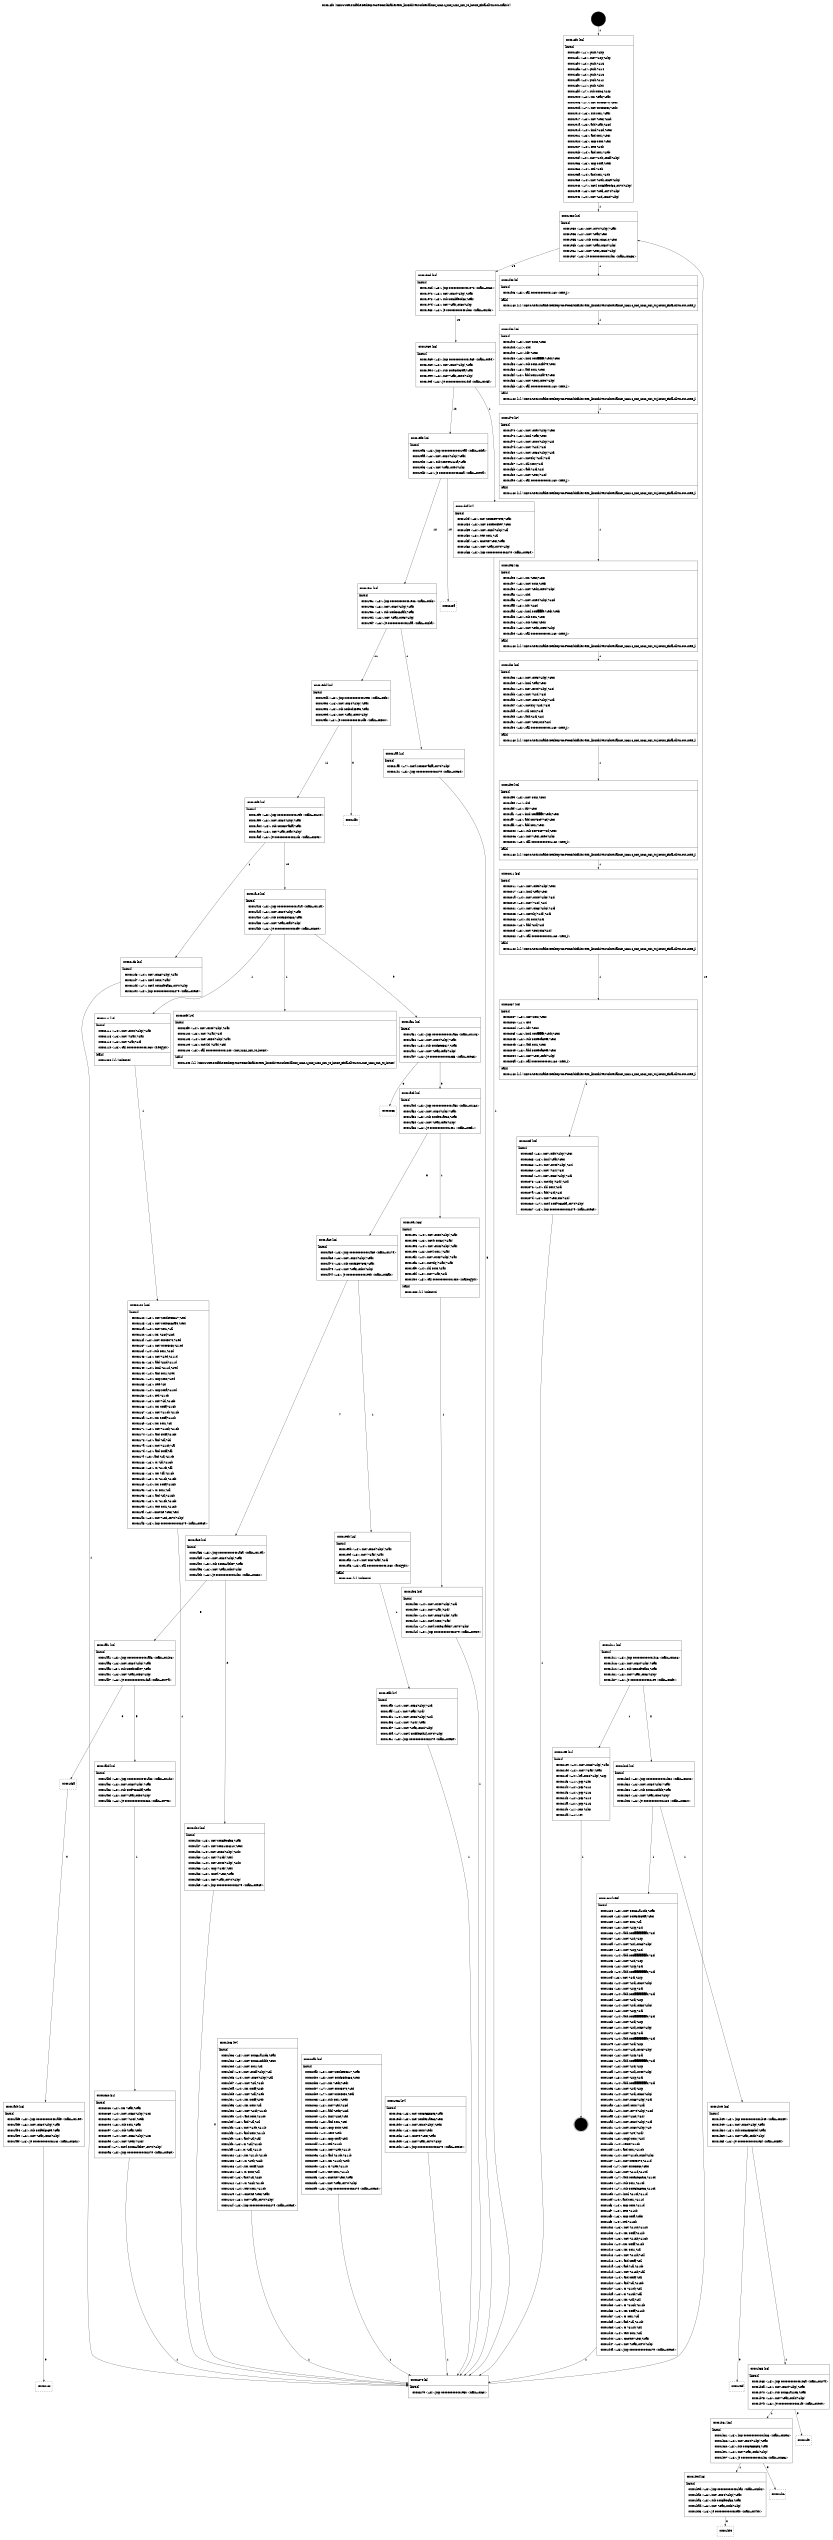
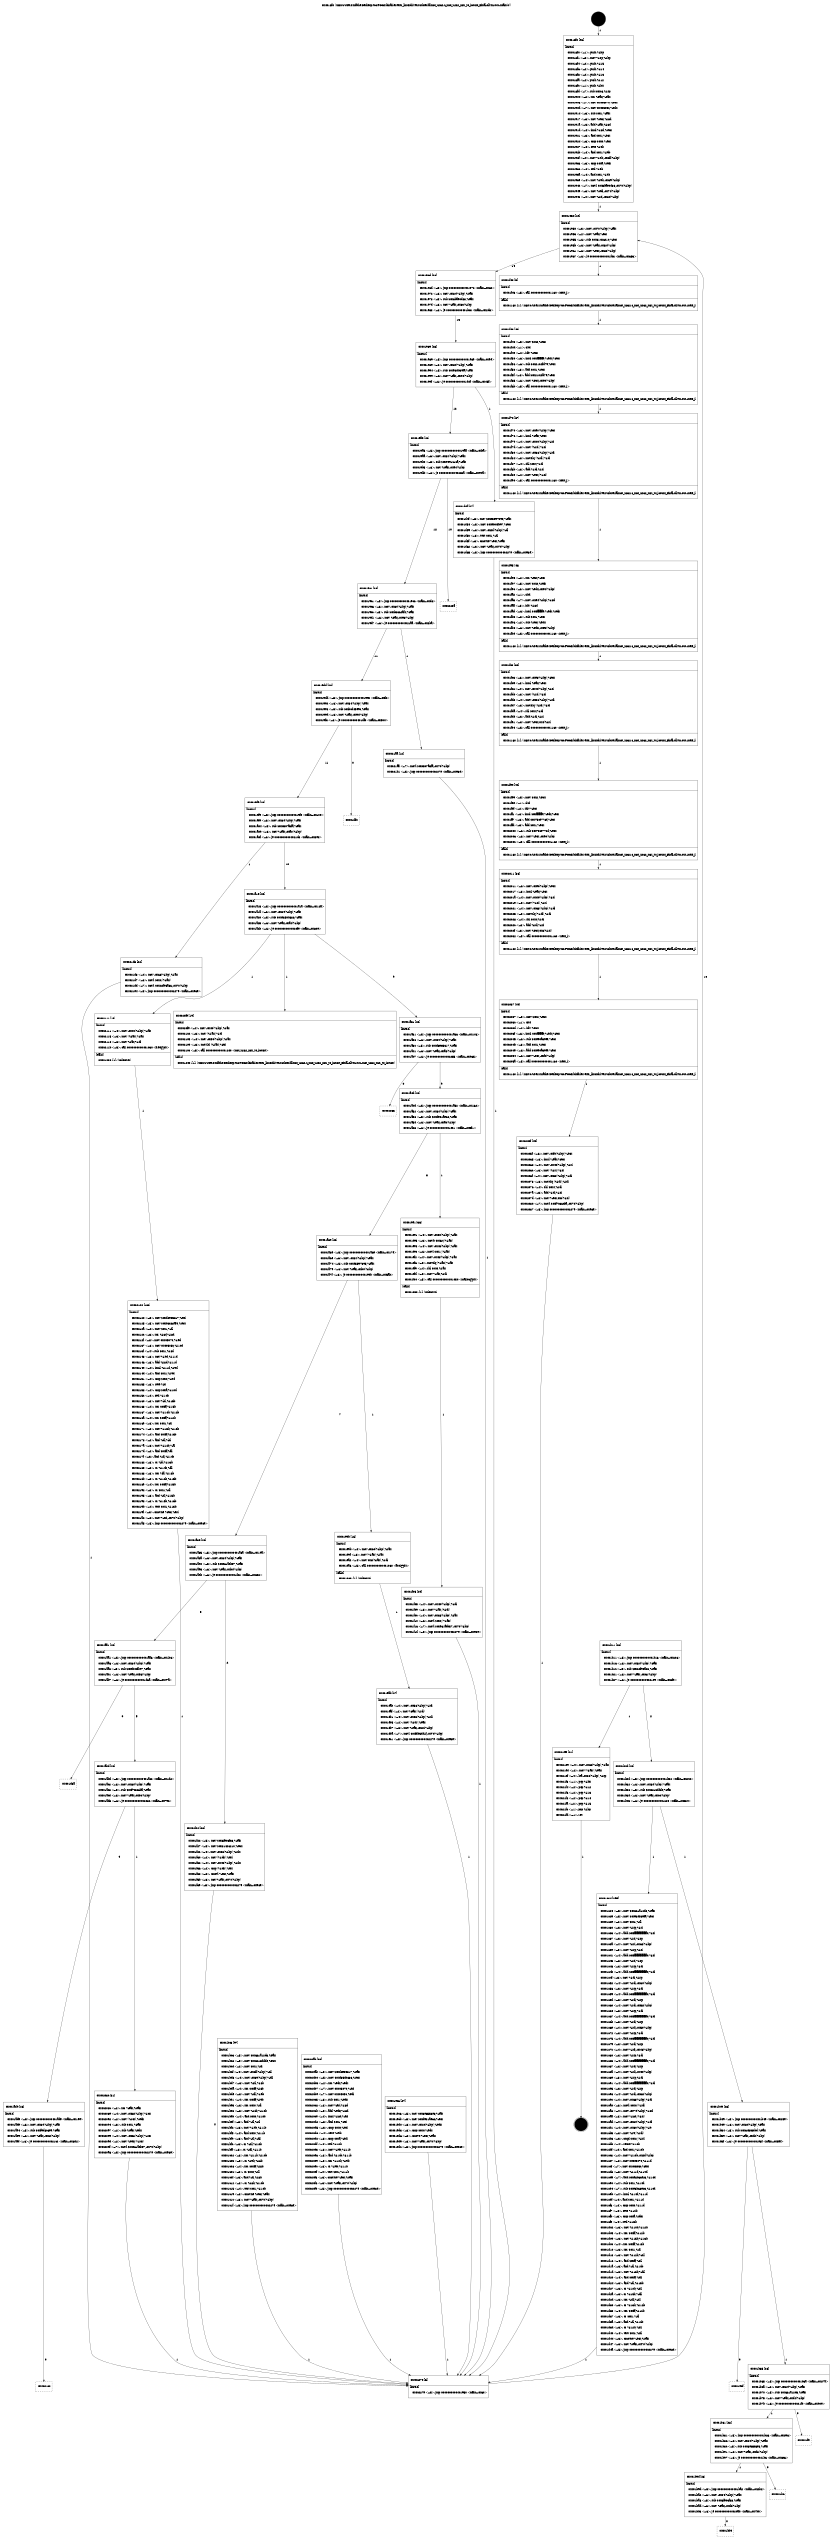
edge "0x4021aa [12]" -> "0x40227e [5]": label " 3" -> " 1"
edge "0x401d6a" -> "0x401ad9 [28]": now "0x401abd [28]" -> "0x401ad9 [28]"
